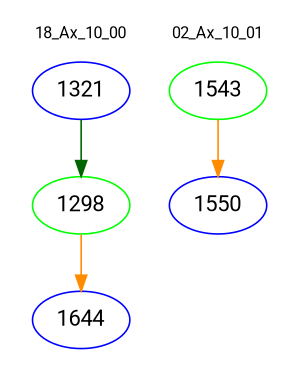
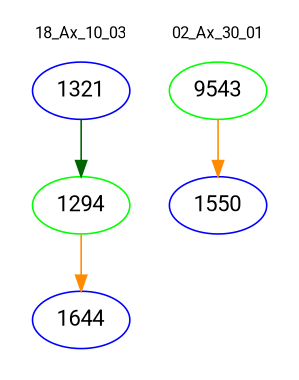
cluster "18_Ax_10_00": label "18_Ax_10_00" -> "18_Ax_10_03"
cluster "02_Ax_10_01": label "02_Ax_10_01" -> "02_Ax_30_01"
node "1543": label "1543" -> "9543"
node "1298": label "1298" -> "1294"
